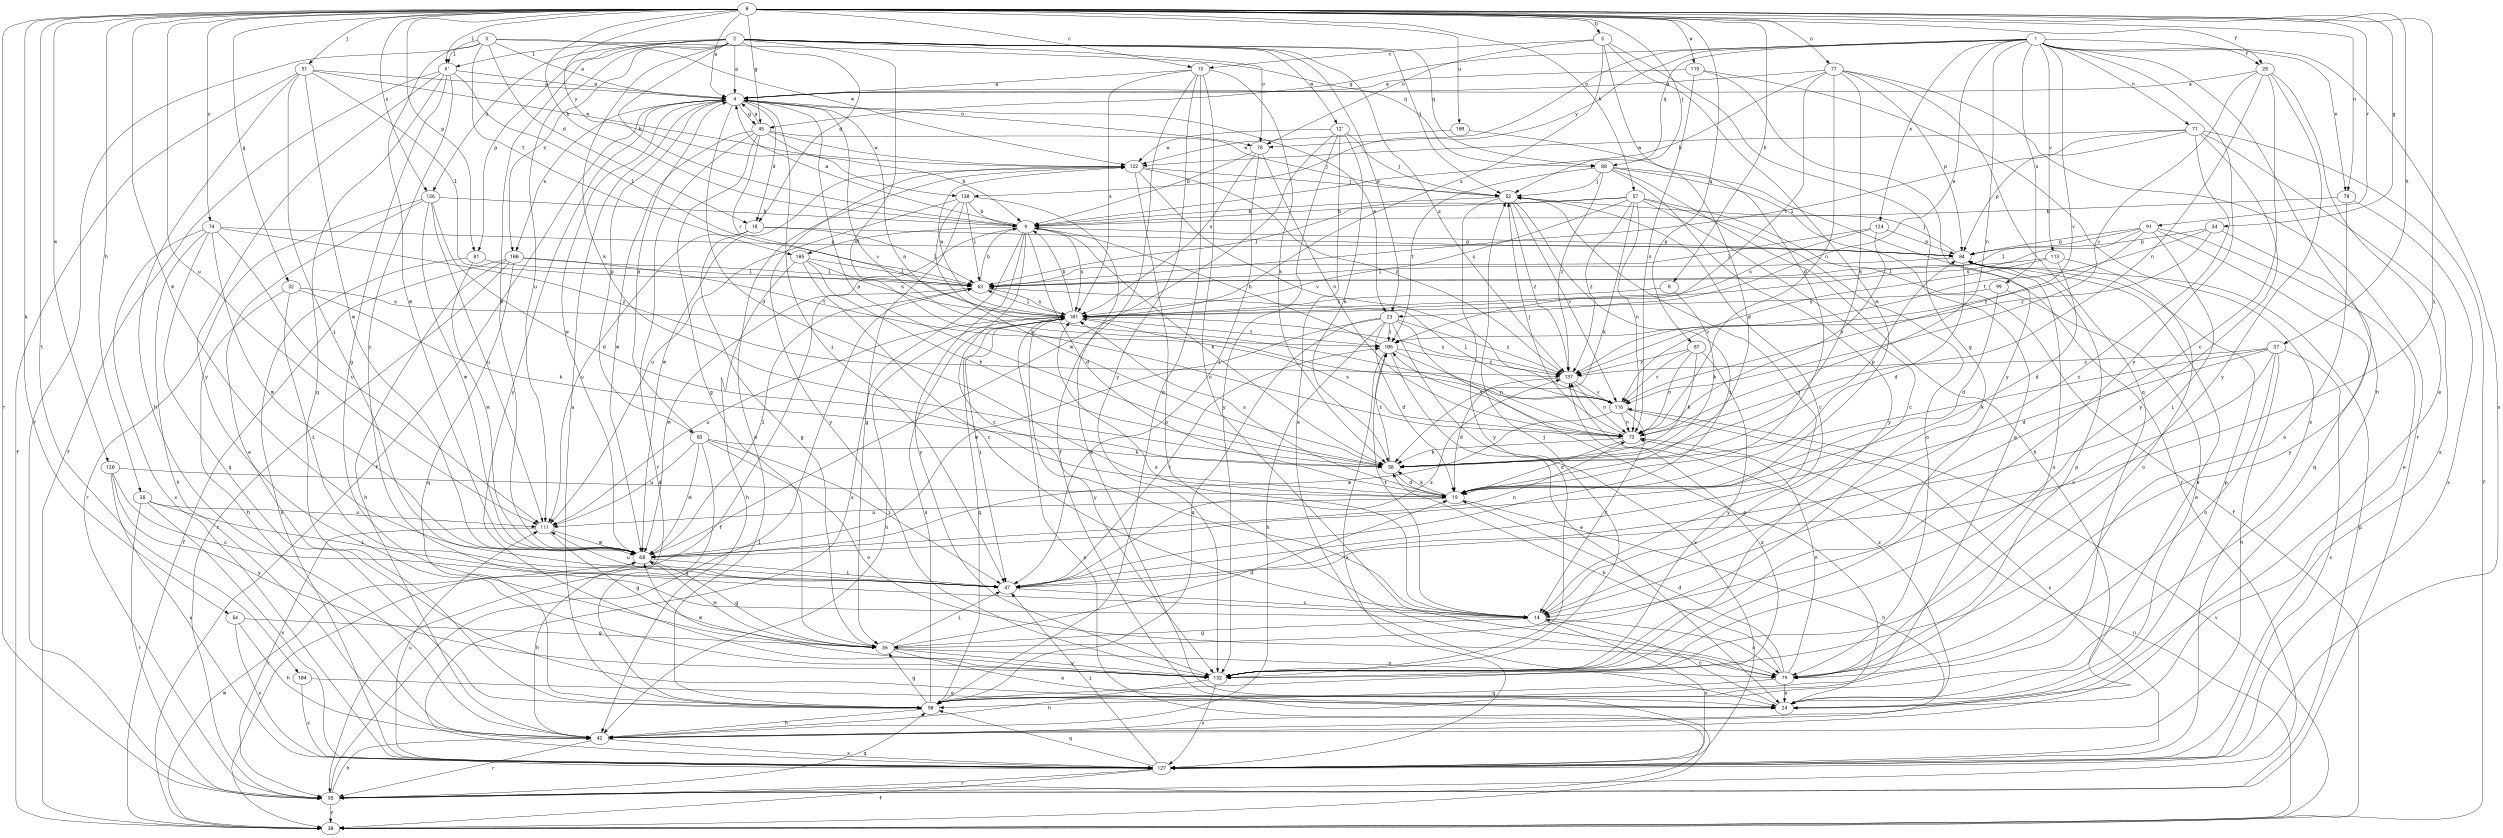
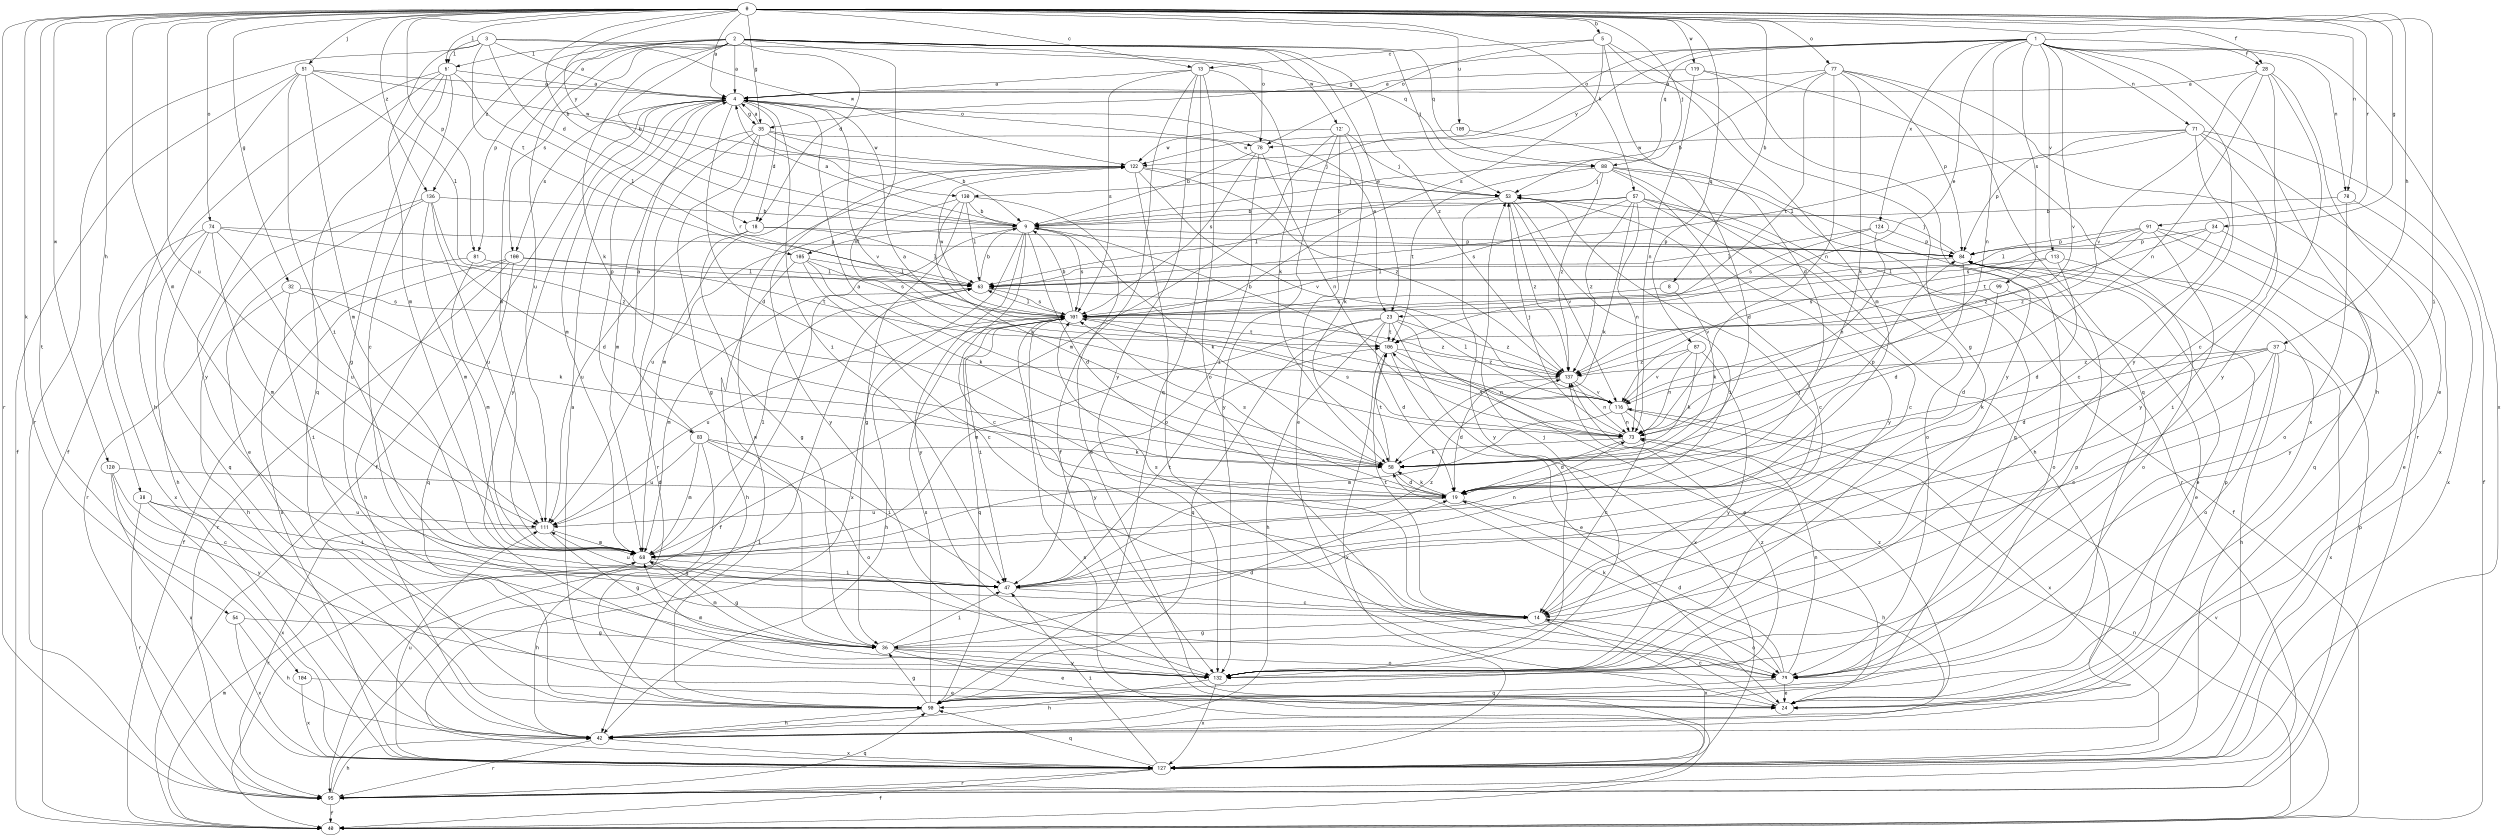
node "45": label "45" -> "35"
node "30": label "30" -> "40"
